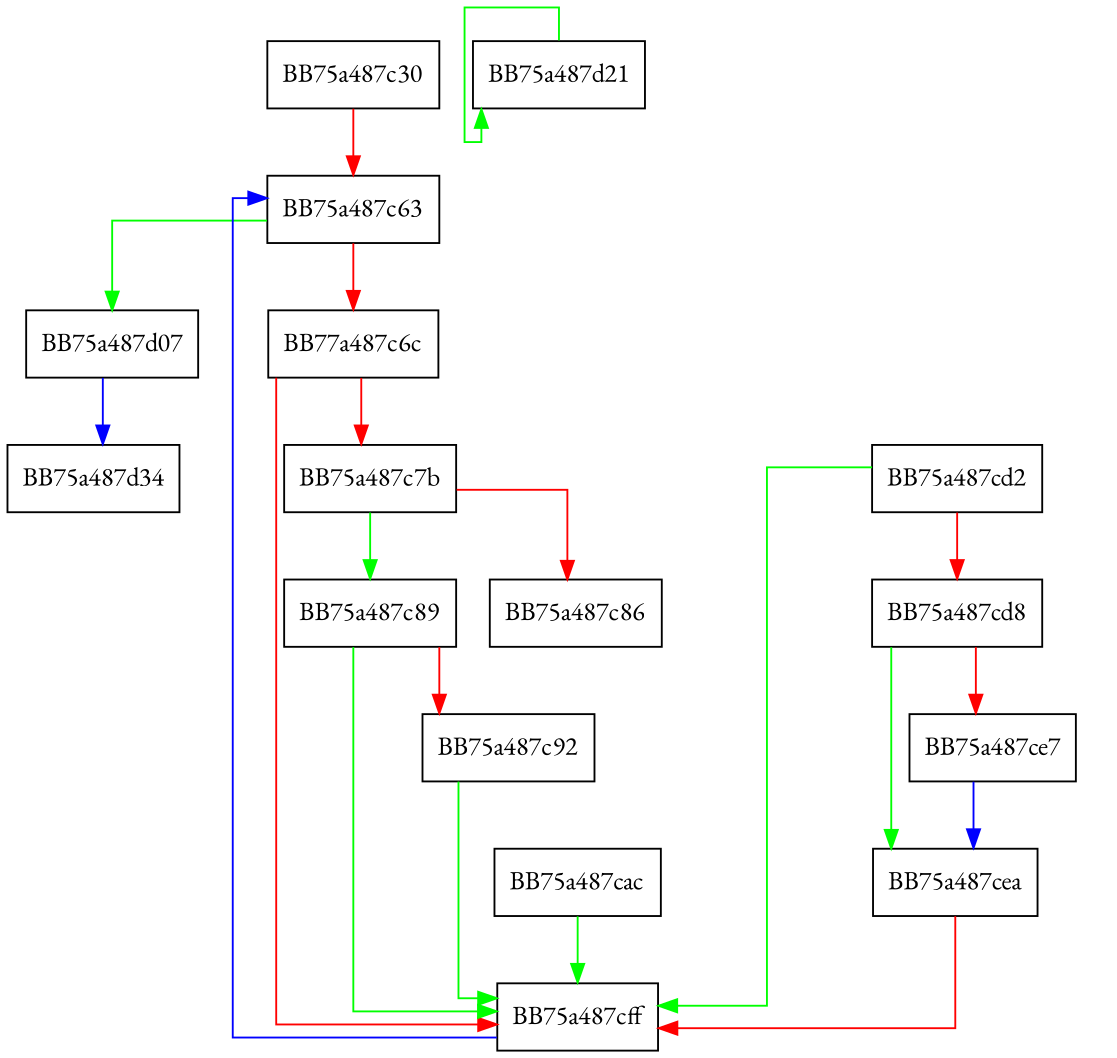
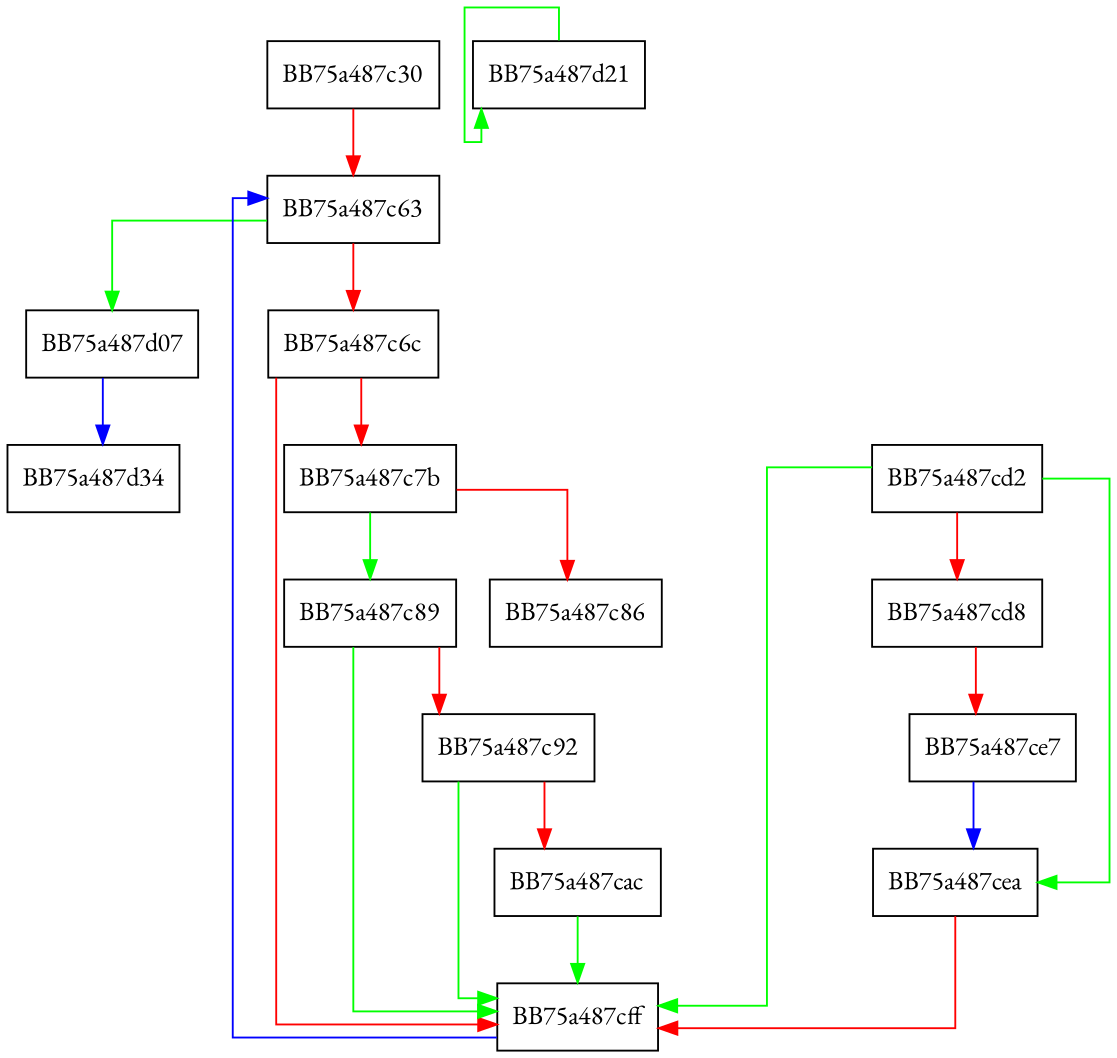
node "BB77a487c6c": label "BB77a487c6c" -> "BB75a487c6c"
edge "BB75a487cd8" -> "BB75a487cea": now "BB75a487cd2" -> "BB75a487cea"
edge "BB75a487c92" -> "BB75a487cac": added
